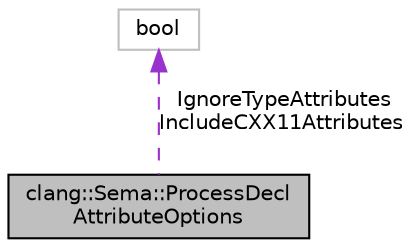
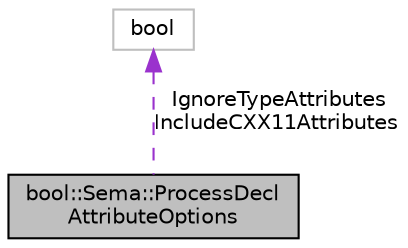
node "clang::Sema::ProcessDecl AttributeOptions": label "clang::Sema::ProcessDecl AttributeOptions" -> "bool::Sema::ProcessDecl AttributeOptions"
